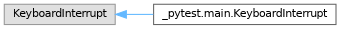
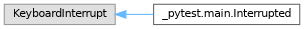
node "_pytest.main.KeyboardInterrupt": label "_pytest.main.KeyboardInterrupt" -> "_pytest.main.Interrupted"
